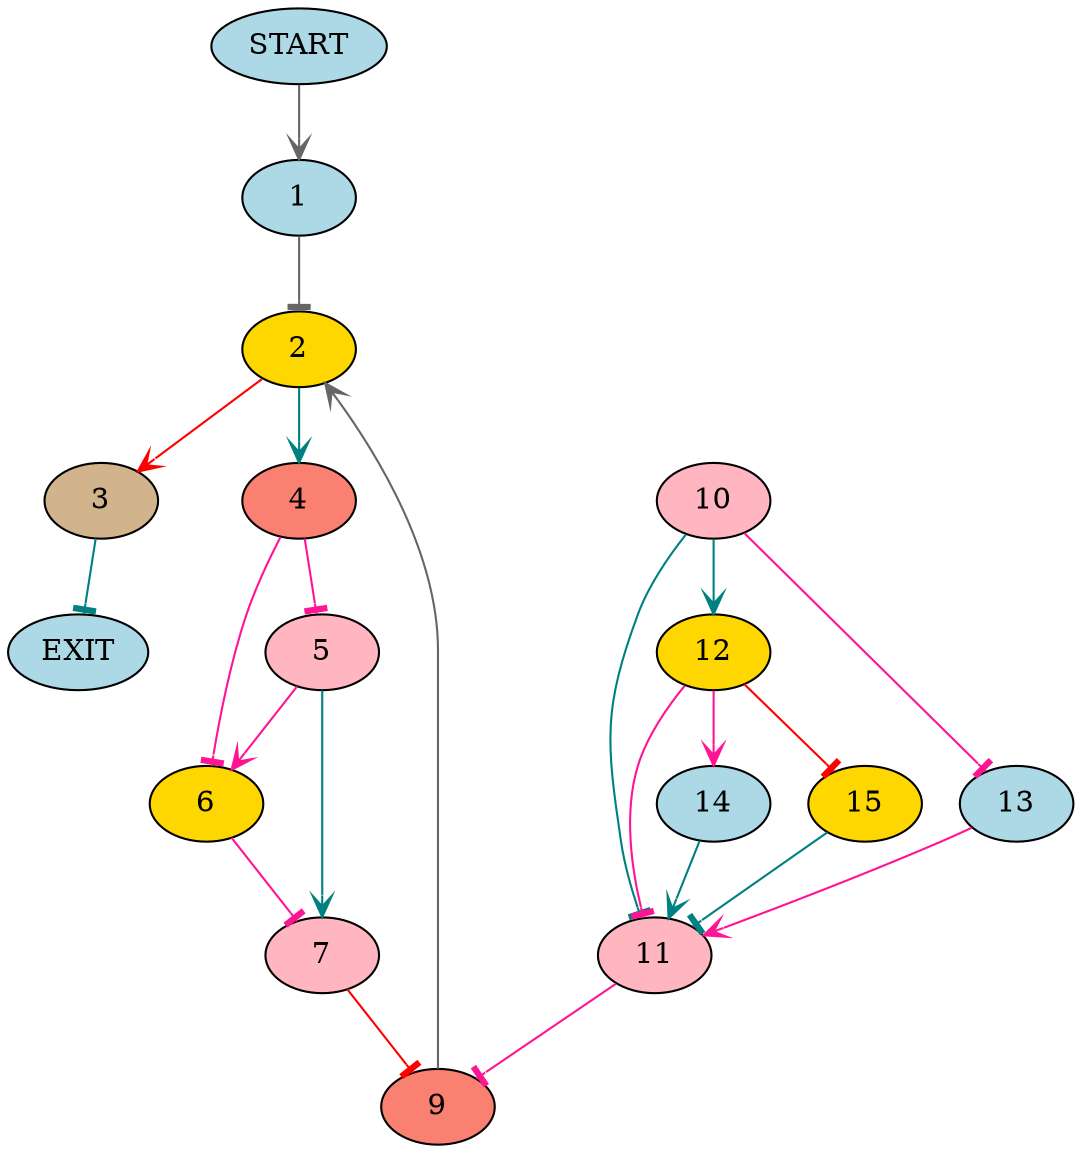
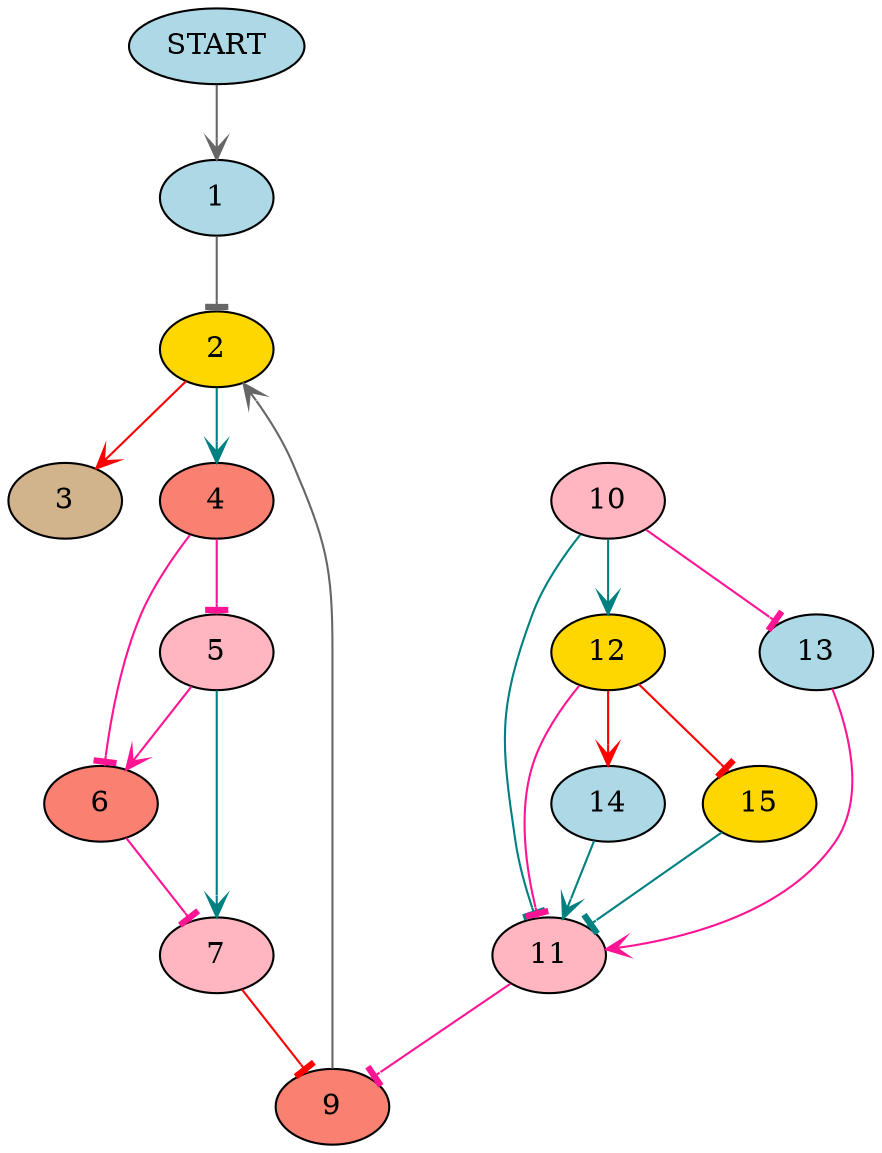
node "EXIT": removed
edge "12" -> "14": color deeppink -> red
node "6": fillcolor gold -> salmon
